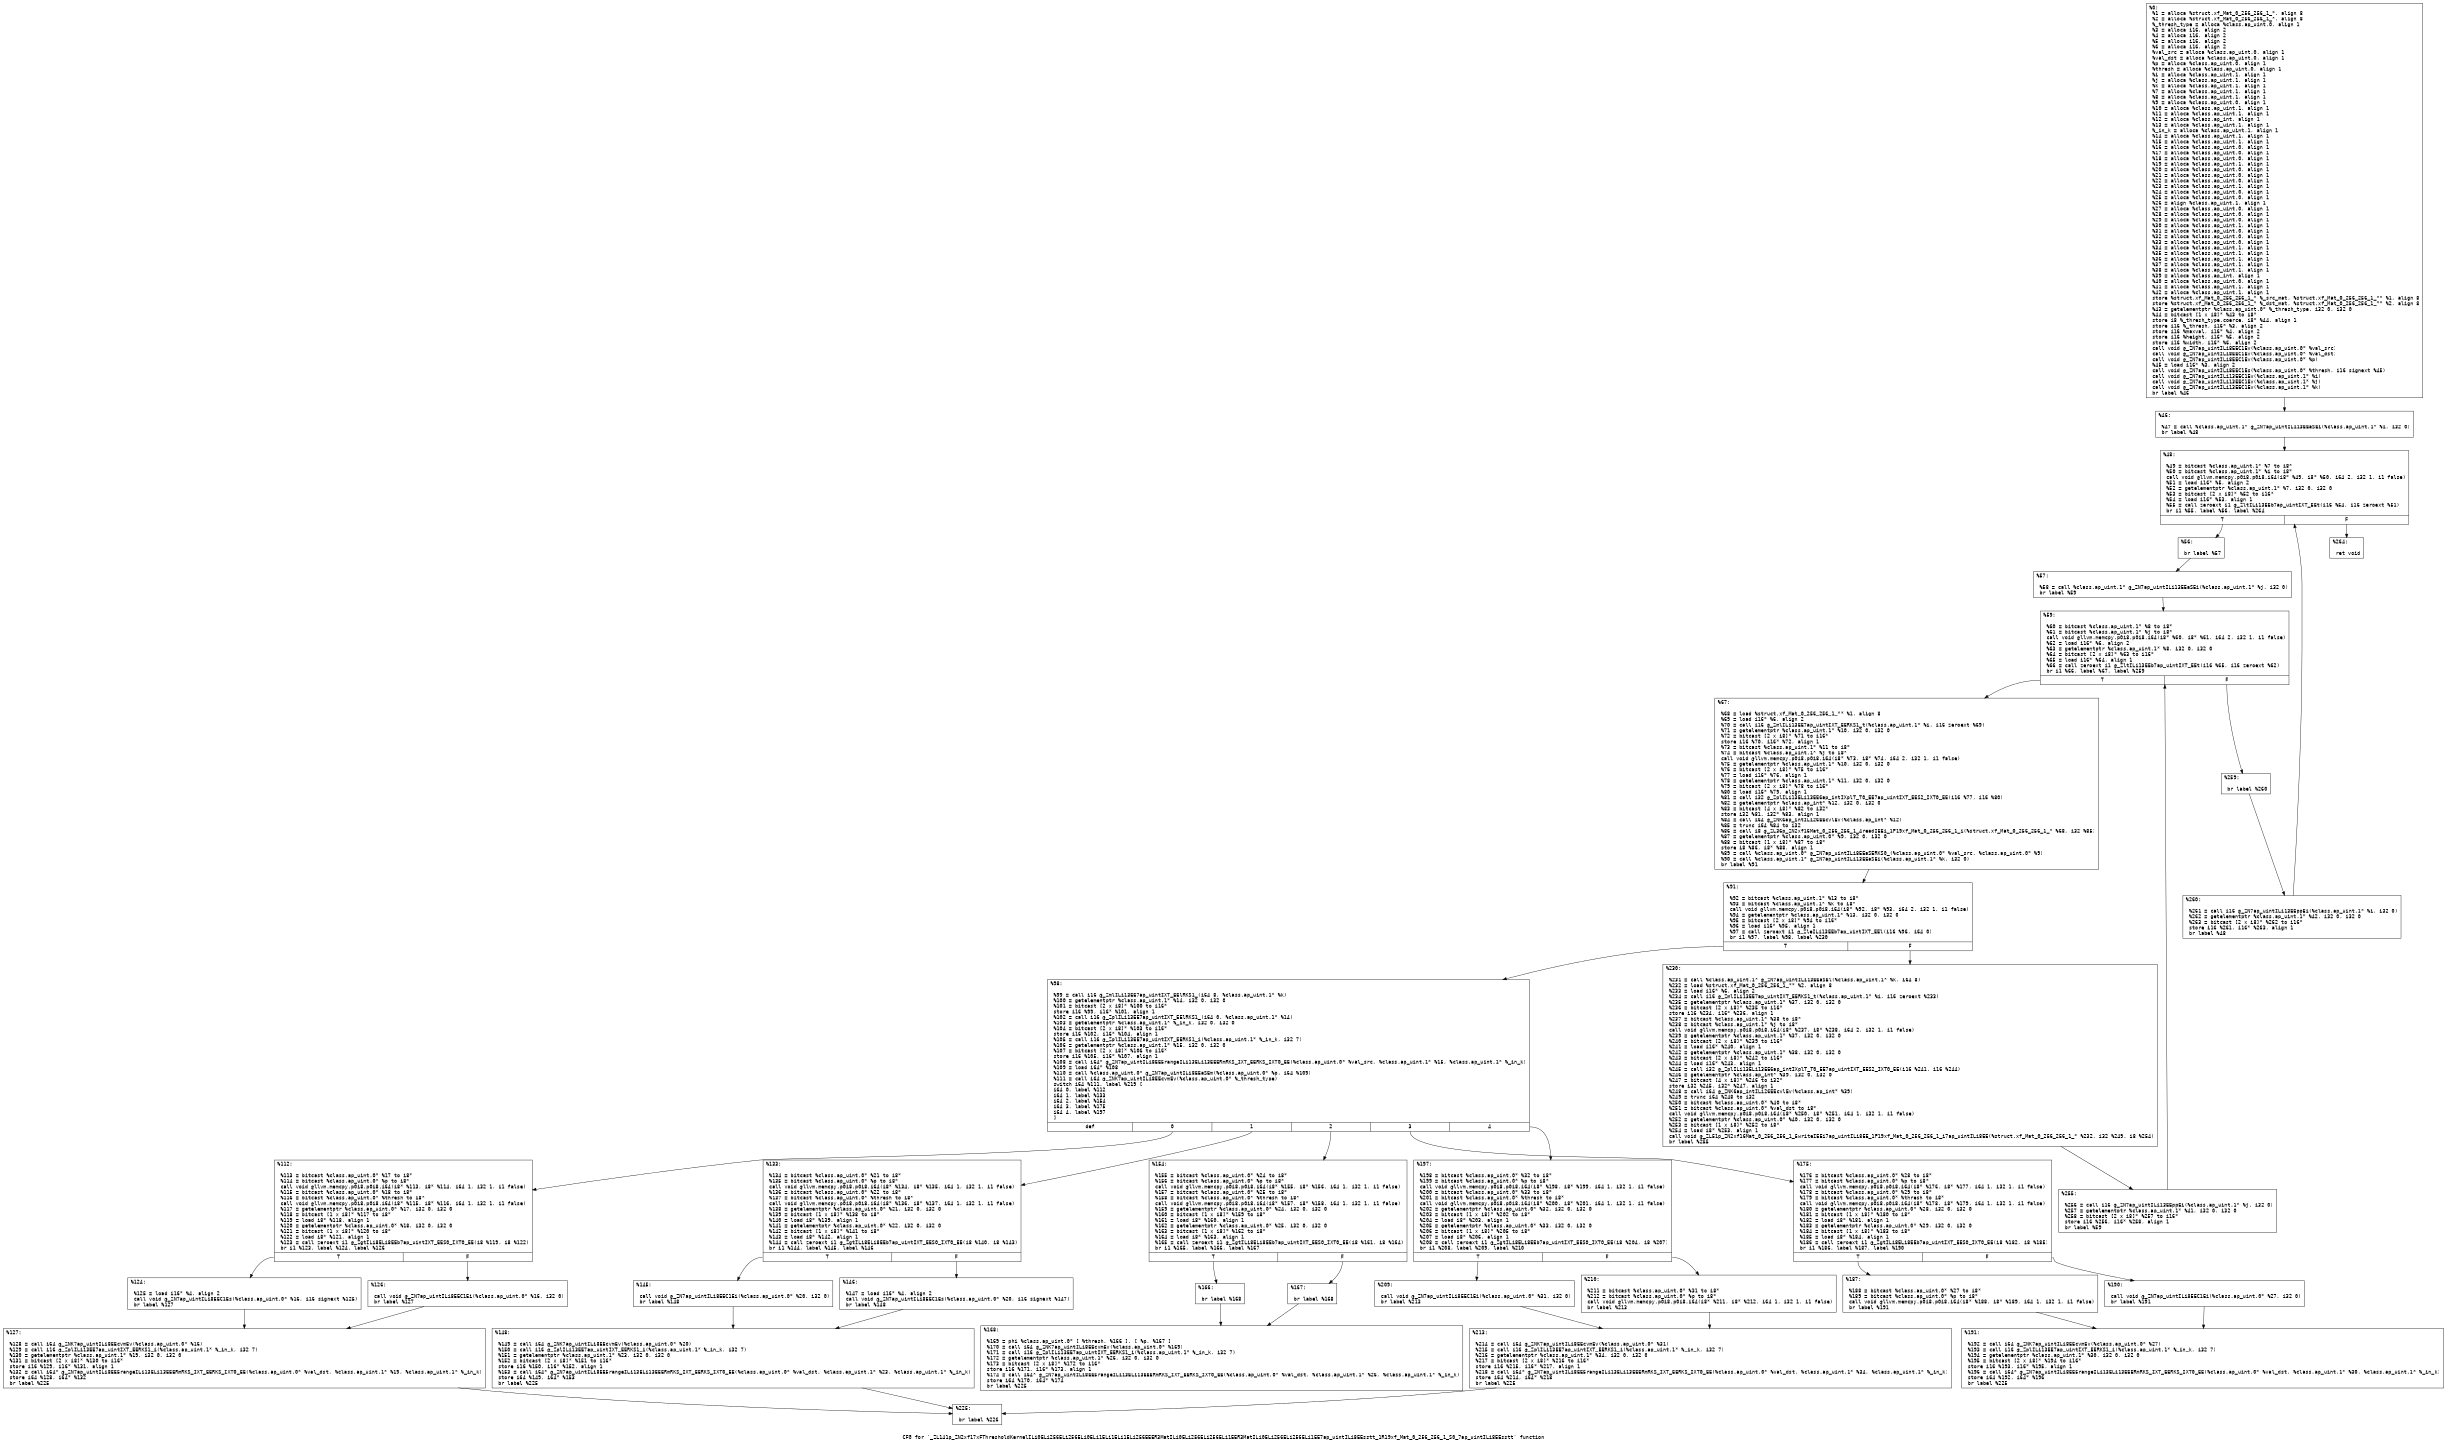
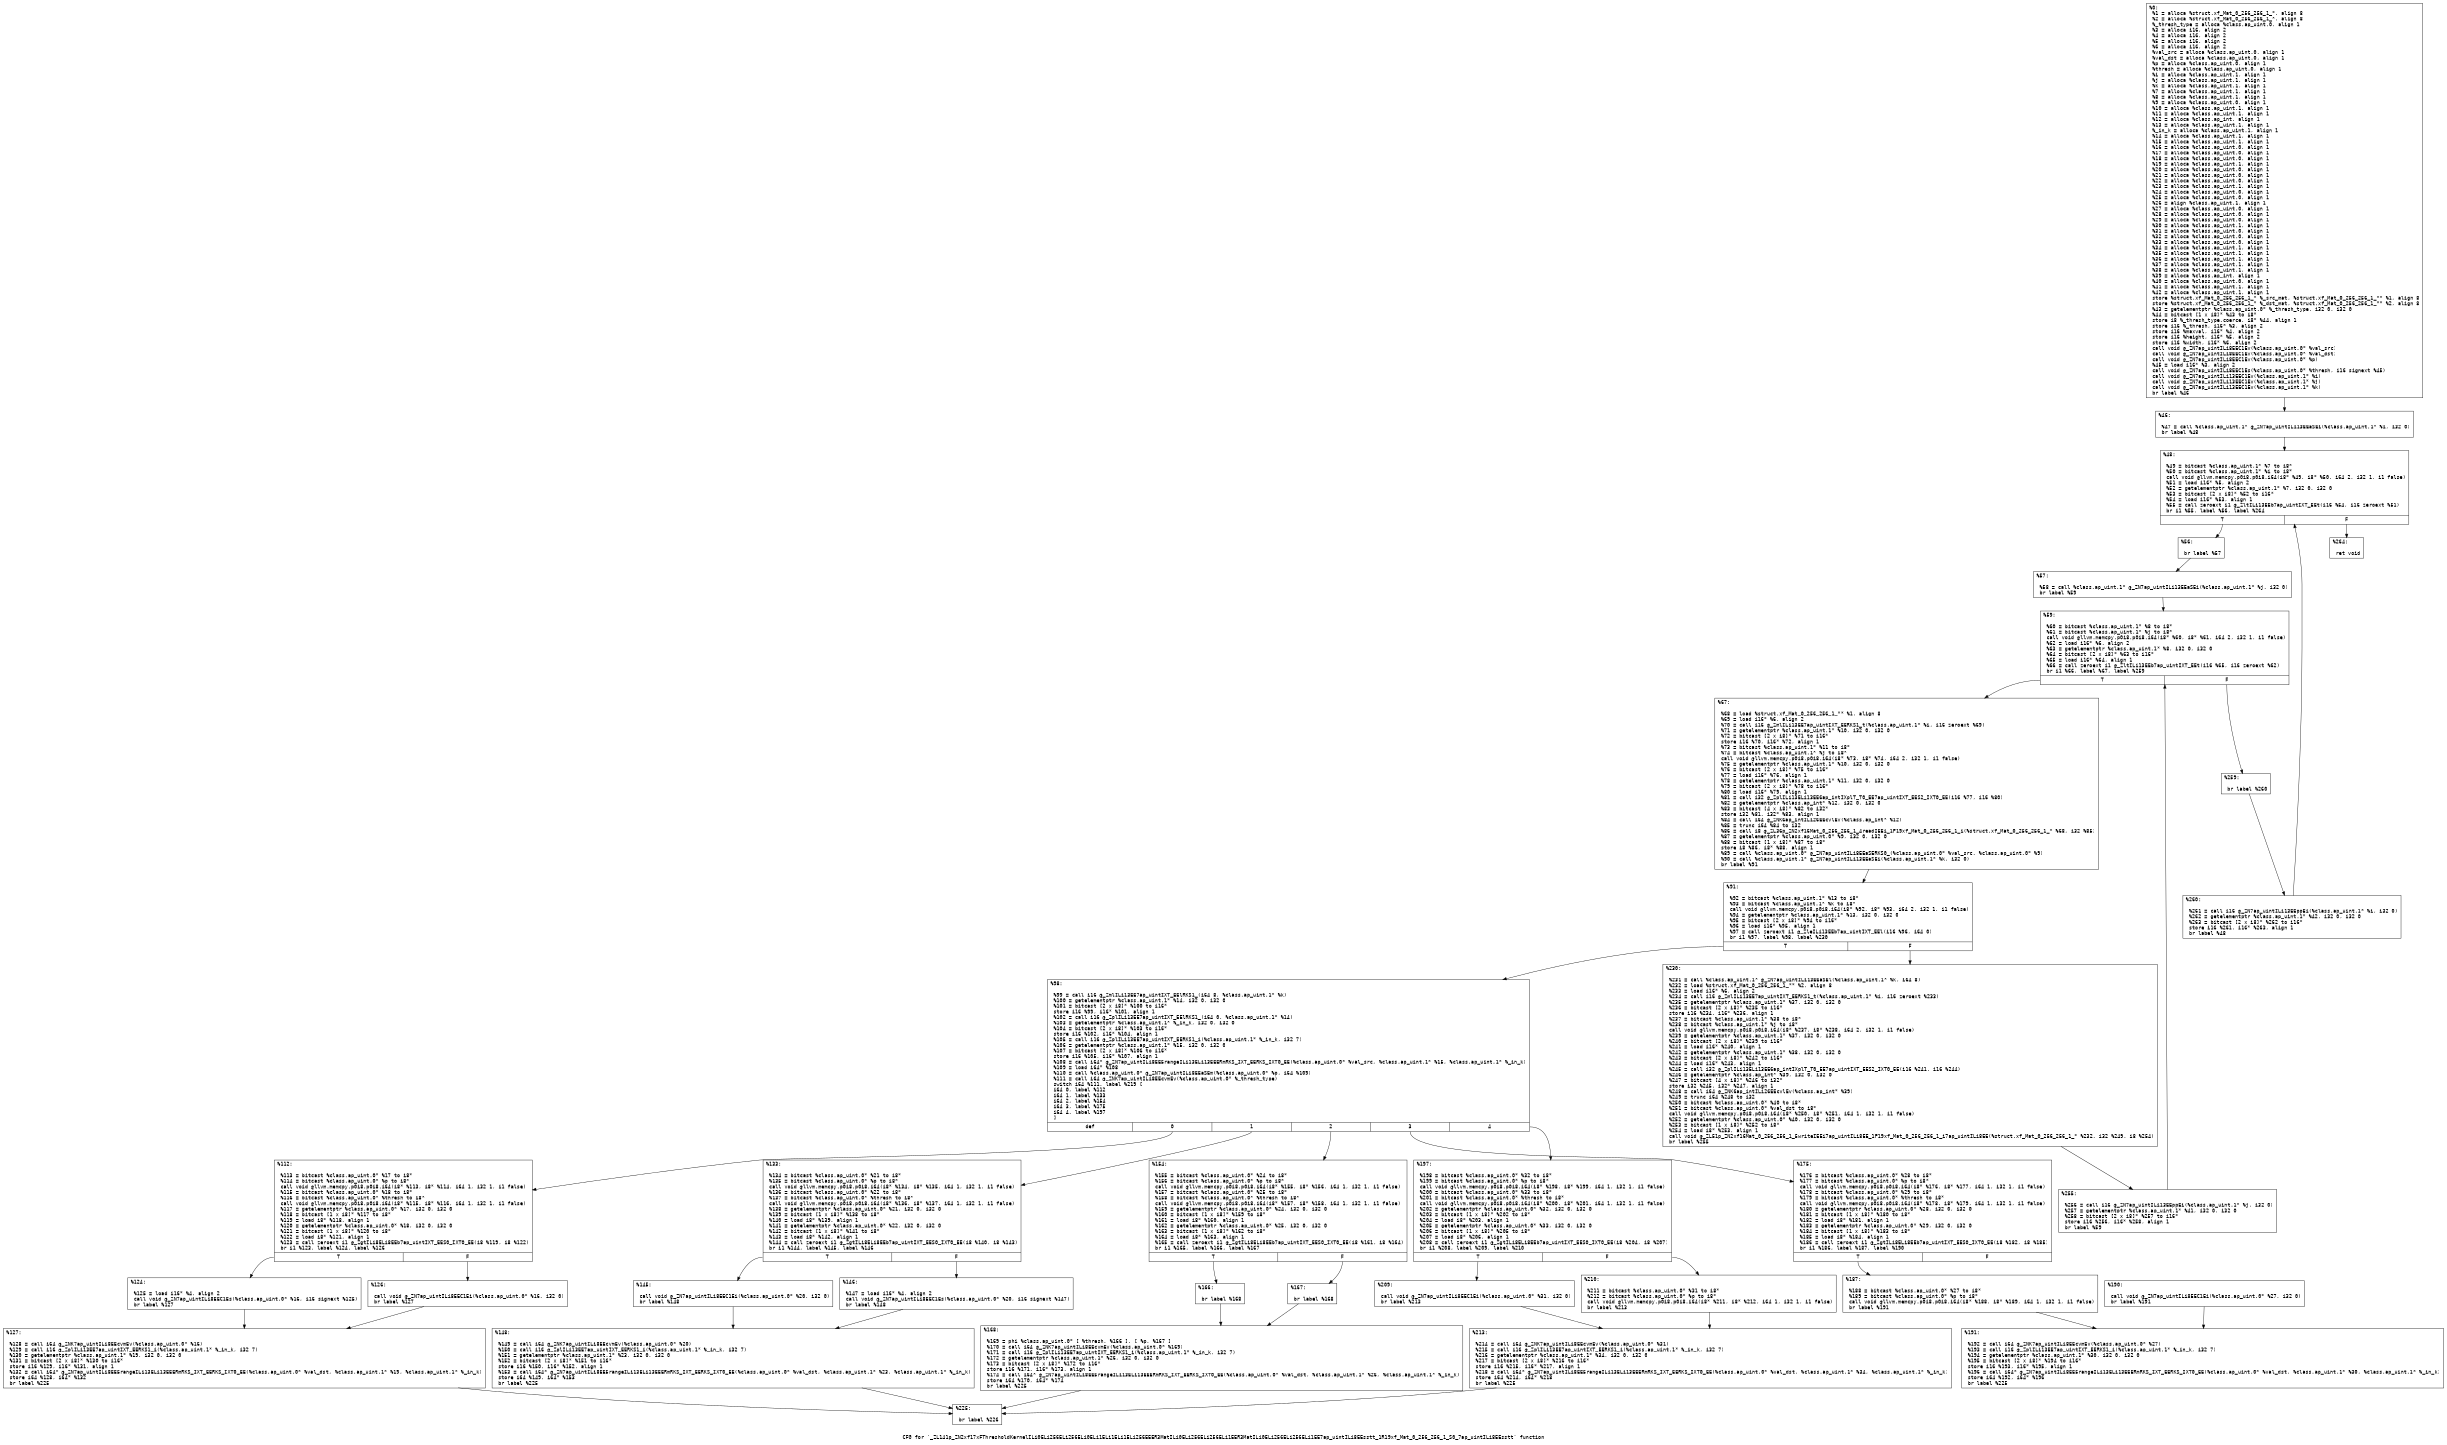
edge "%175:" -> "%190:": removed
edge "%168:" -> "%225:": added
